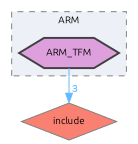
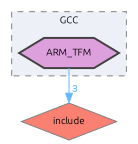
cluster "ARM": label "ARM" -> "GCC"
